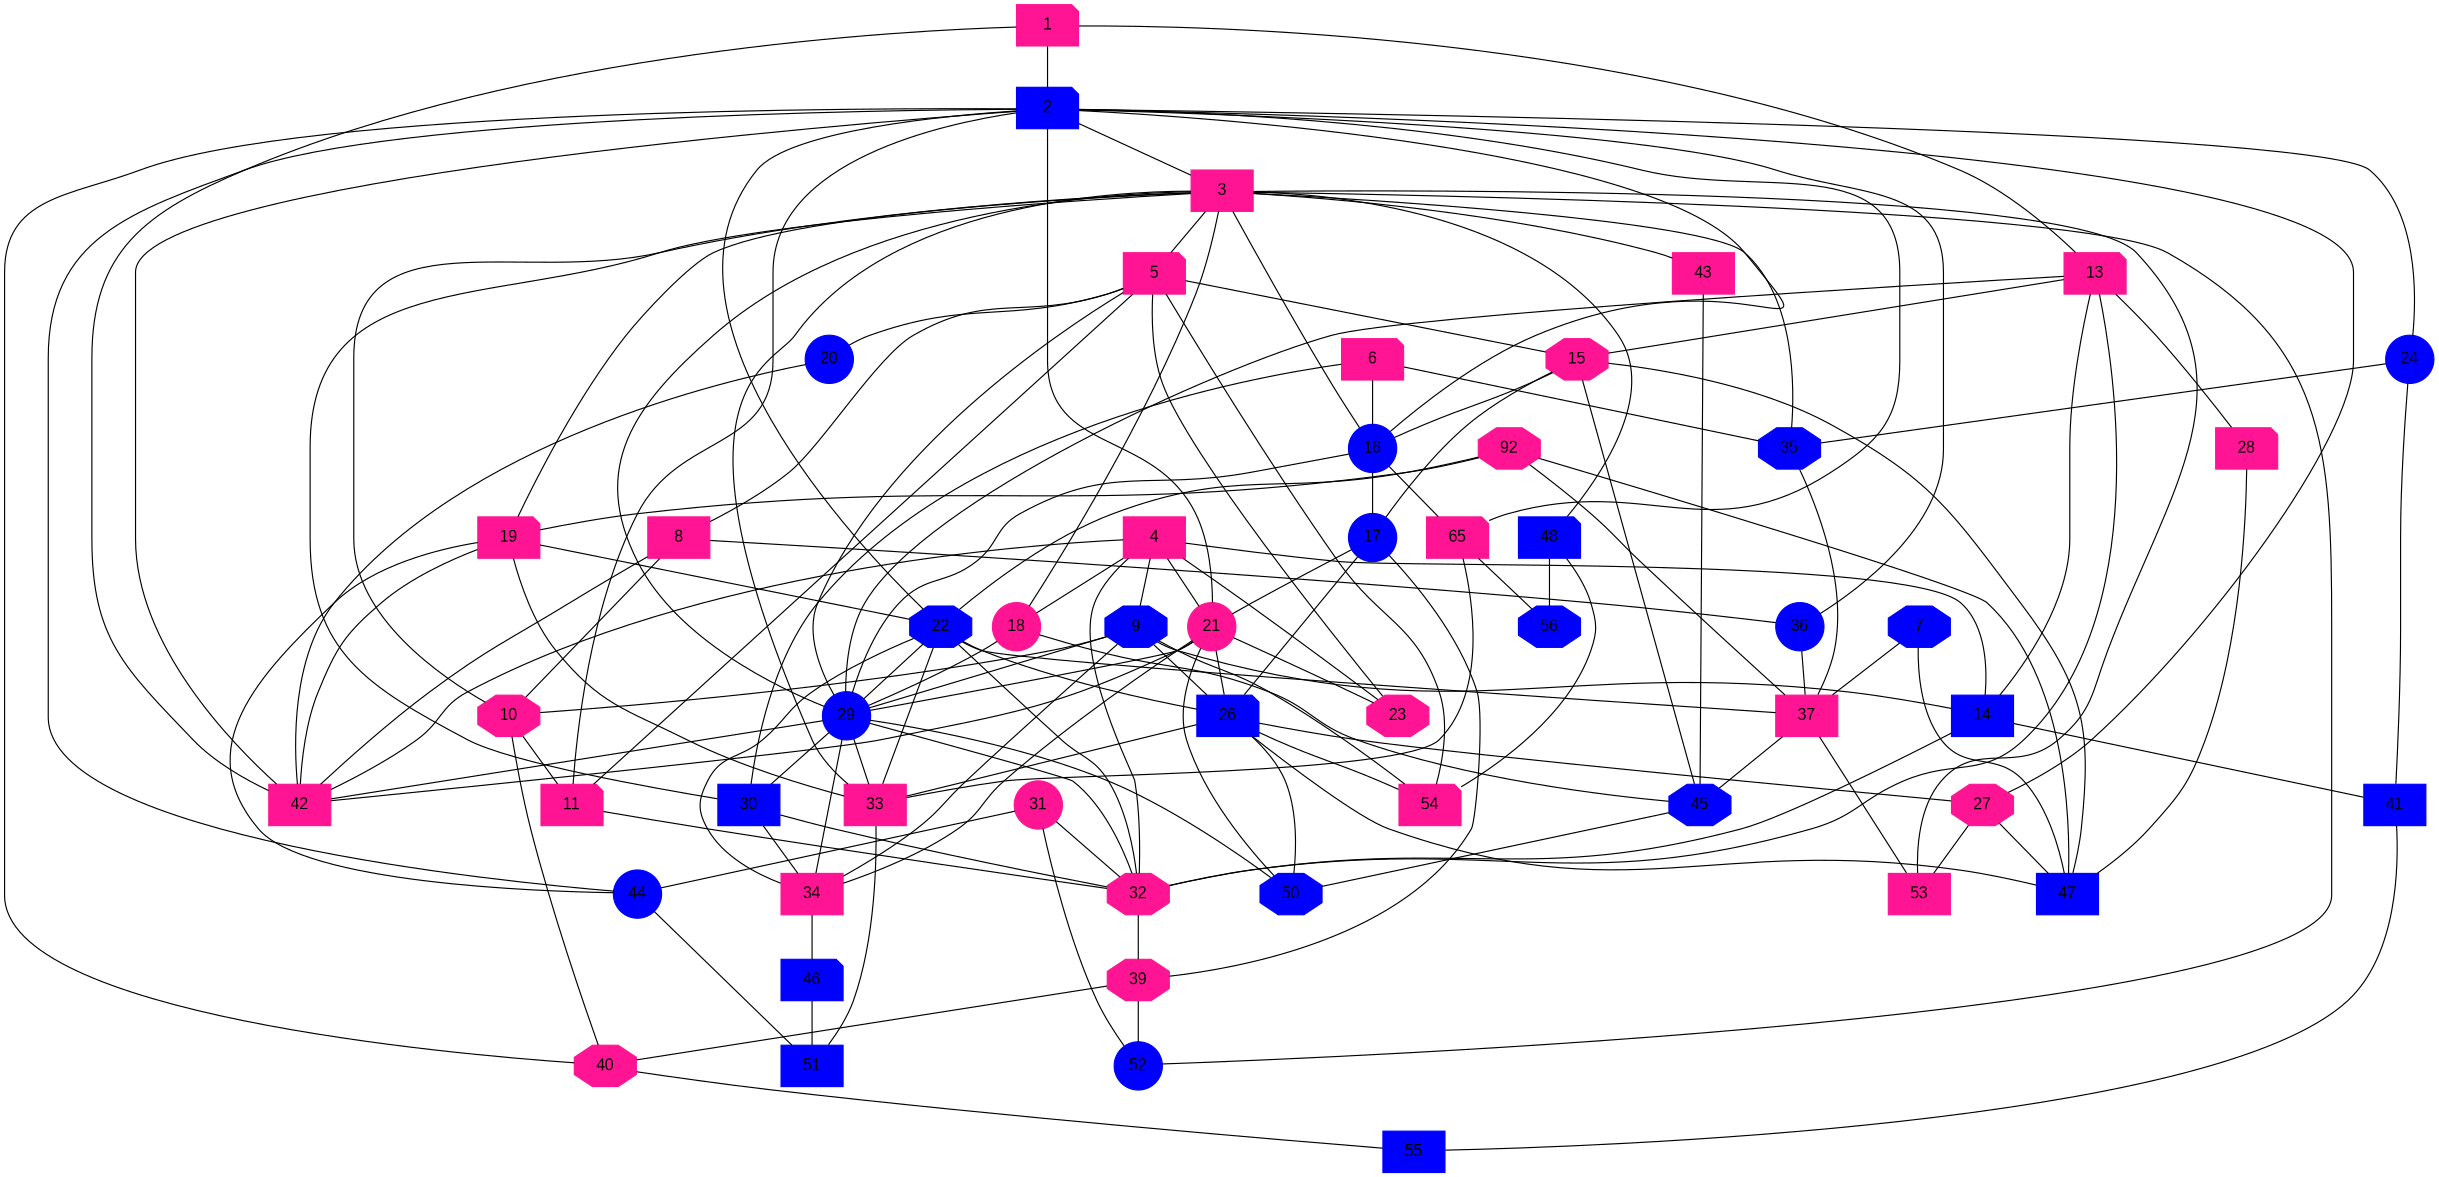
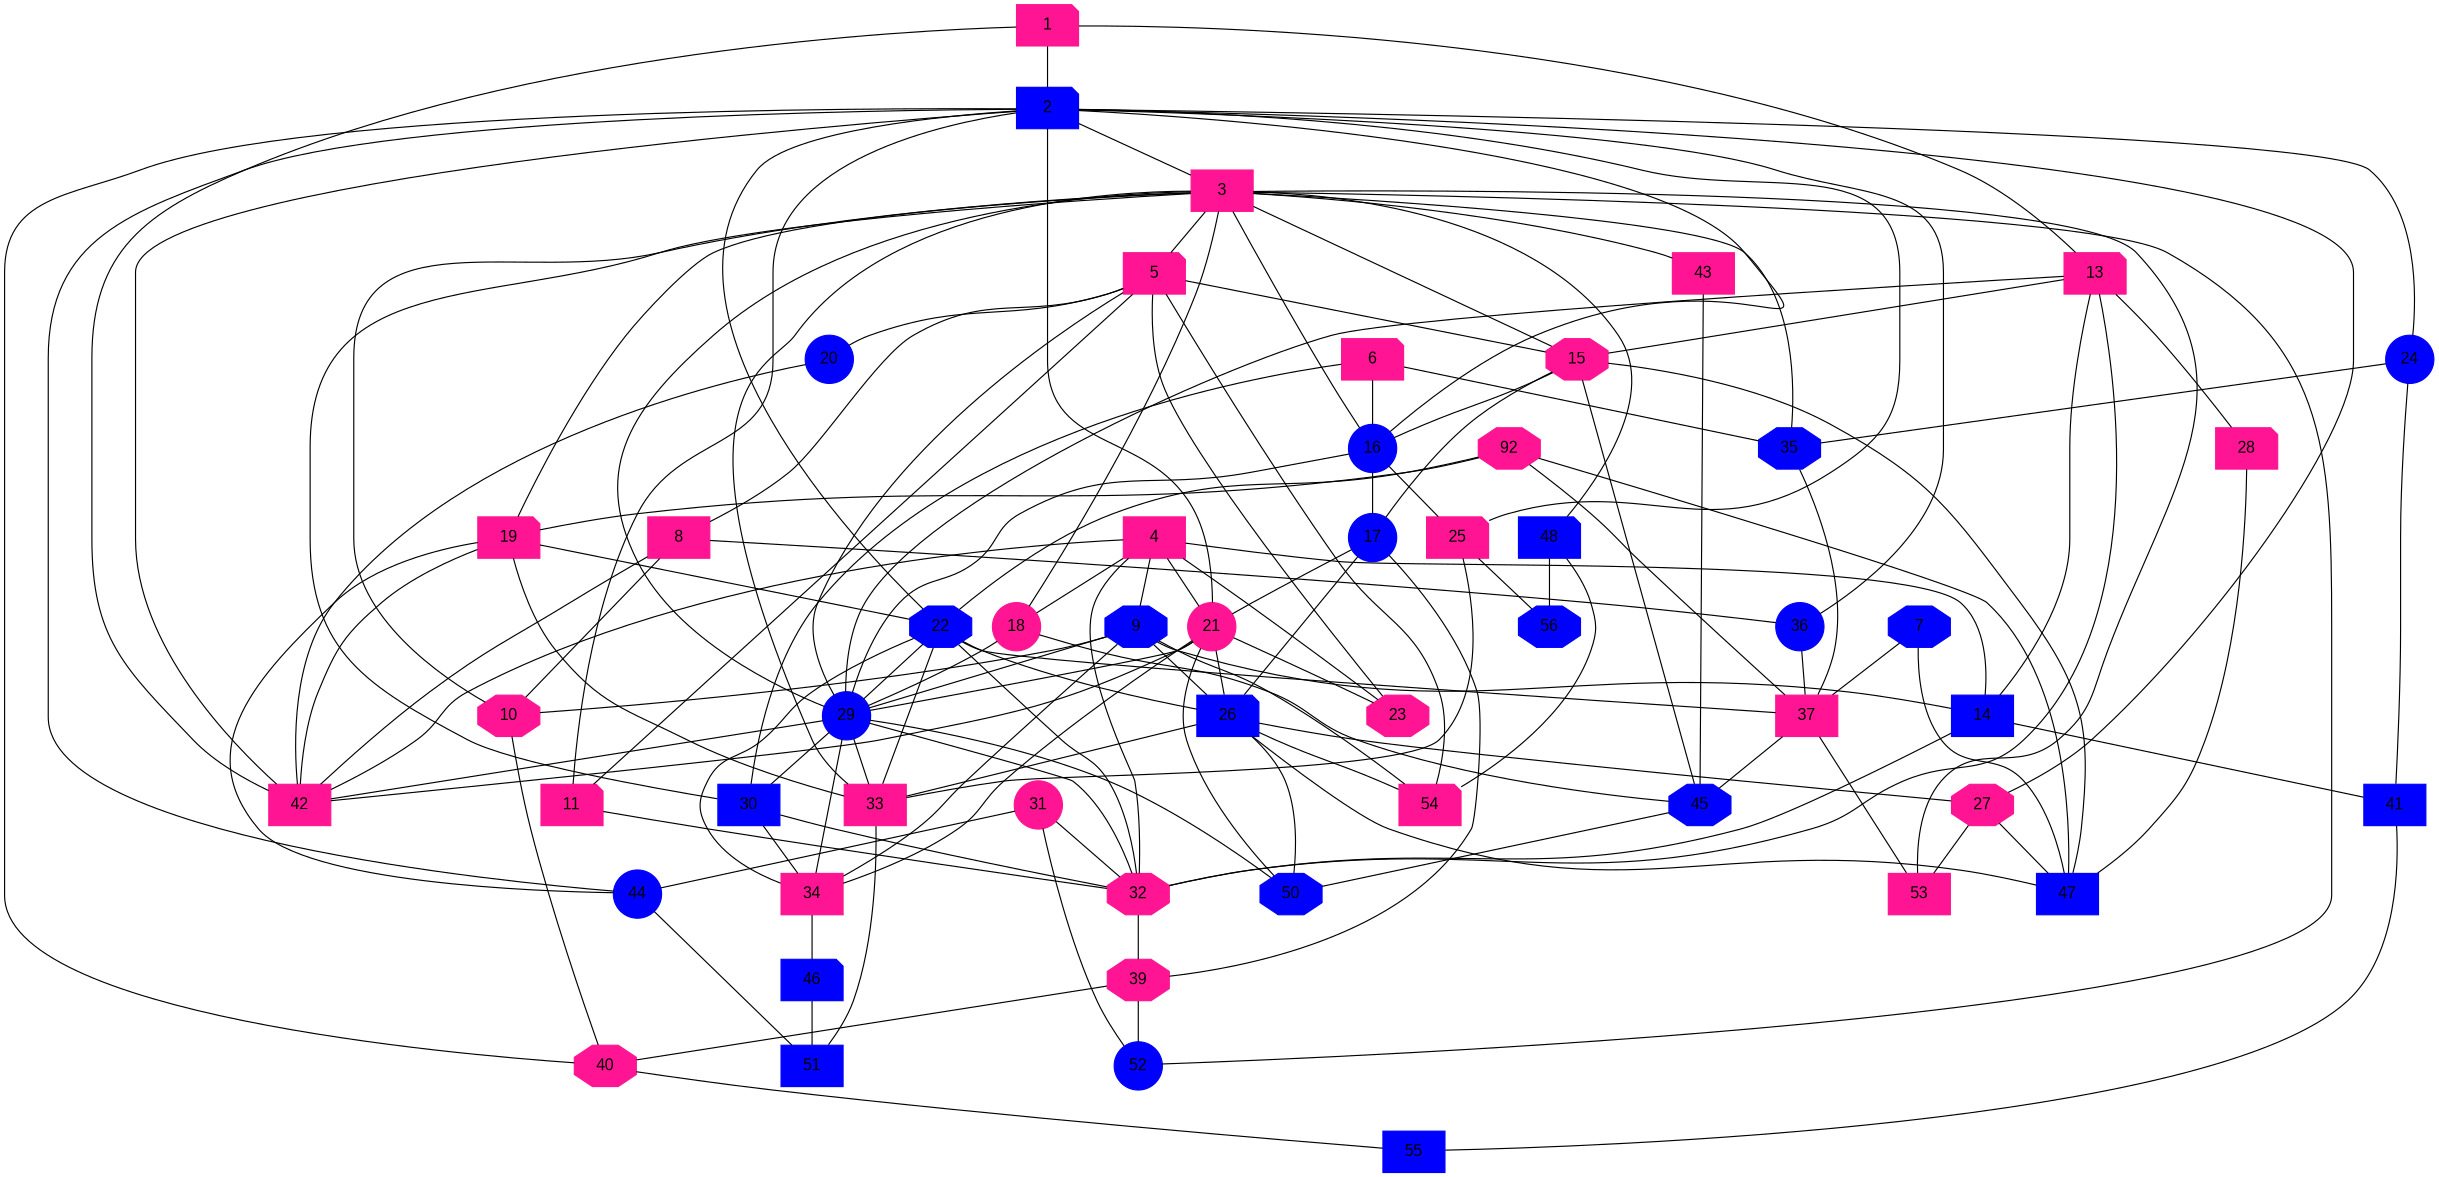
edge "3" -- "15": added
node "65": label "65" -> "25"
edge "10" -- "11": removed
